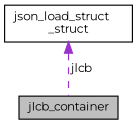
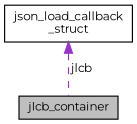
node "json_load_struct _struct": label "json_load_struct _struct" -> "json_load_callback _struct"
